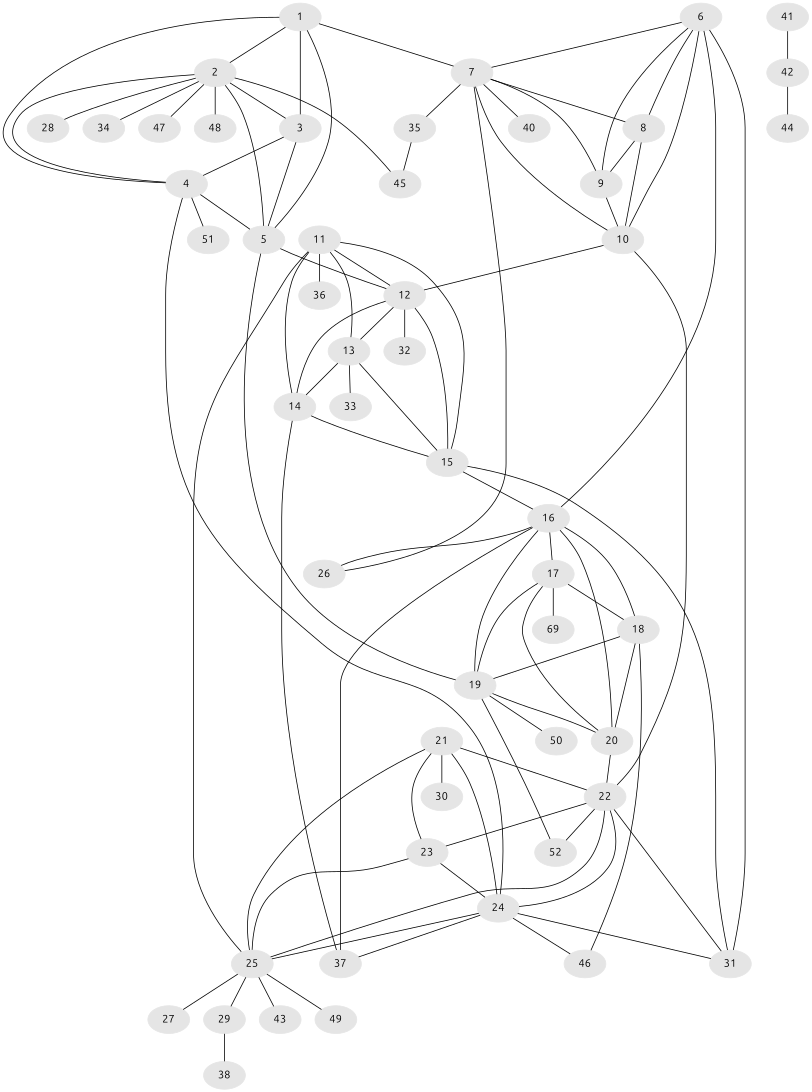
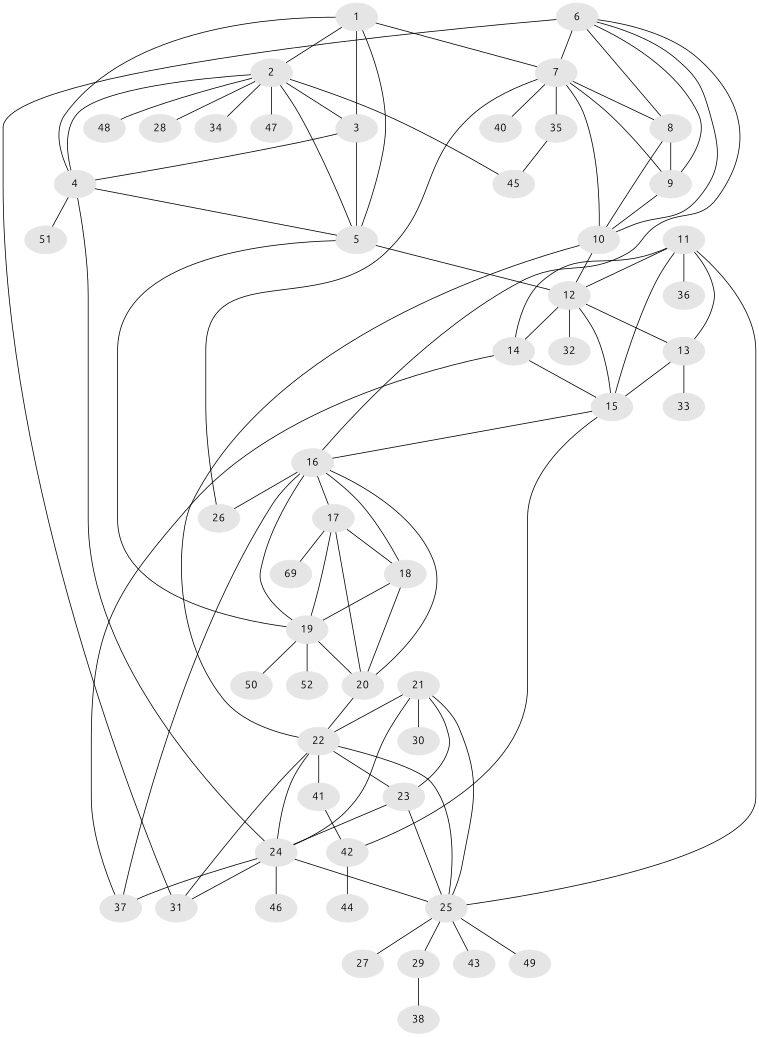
edge "13" -- "14": removed
edge "15" -- "31": now "15" -- "42"
edge "18" -- "46": removed
edge "22" -- "52": now "22" -- "41"
